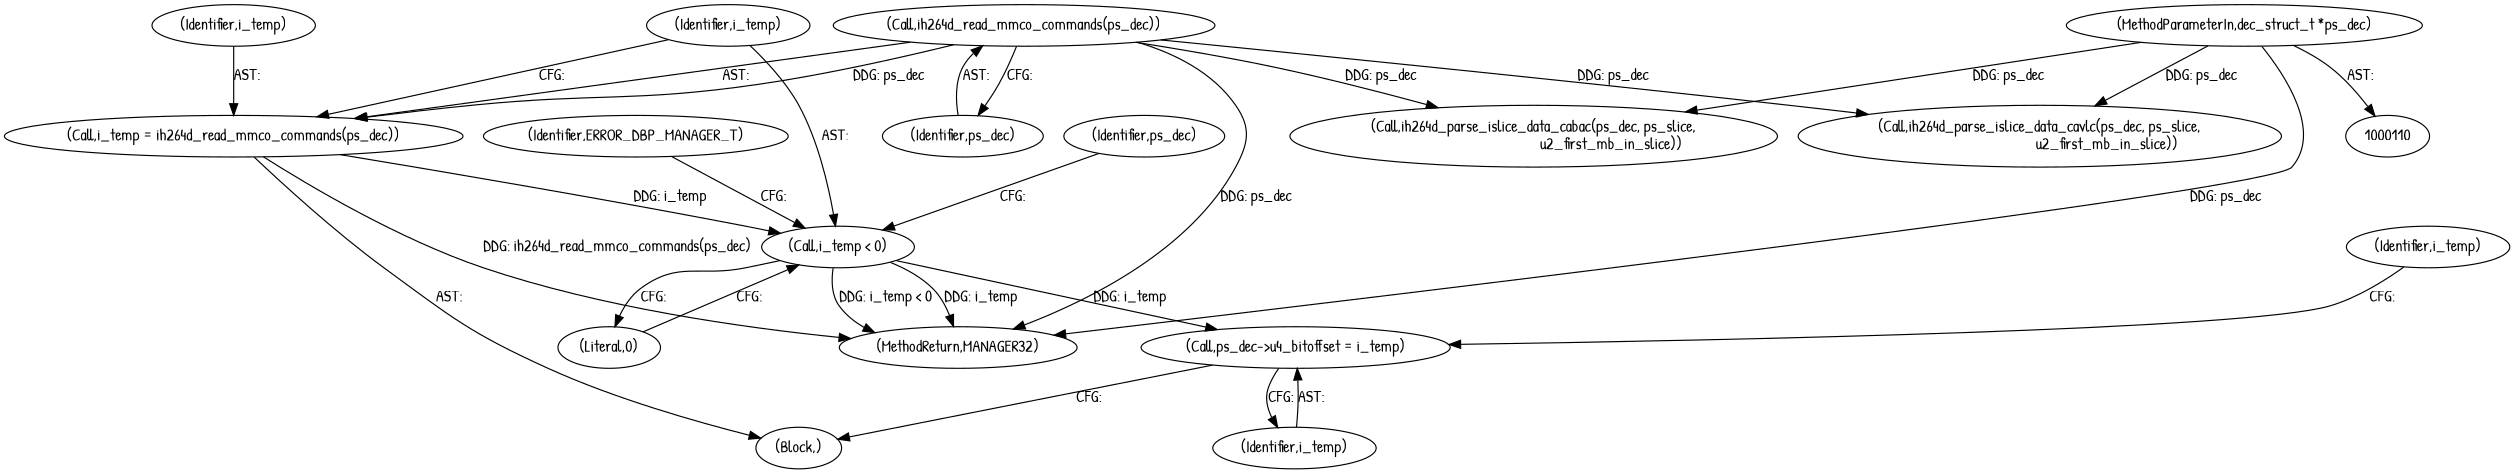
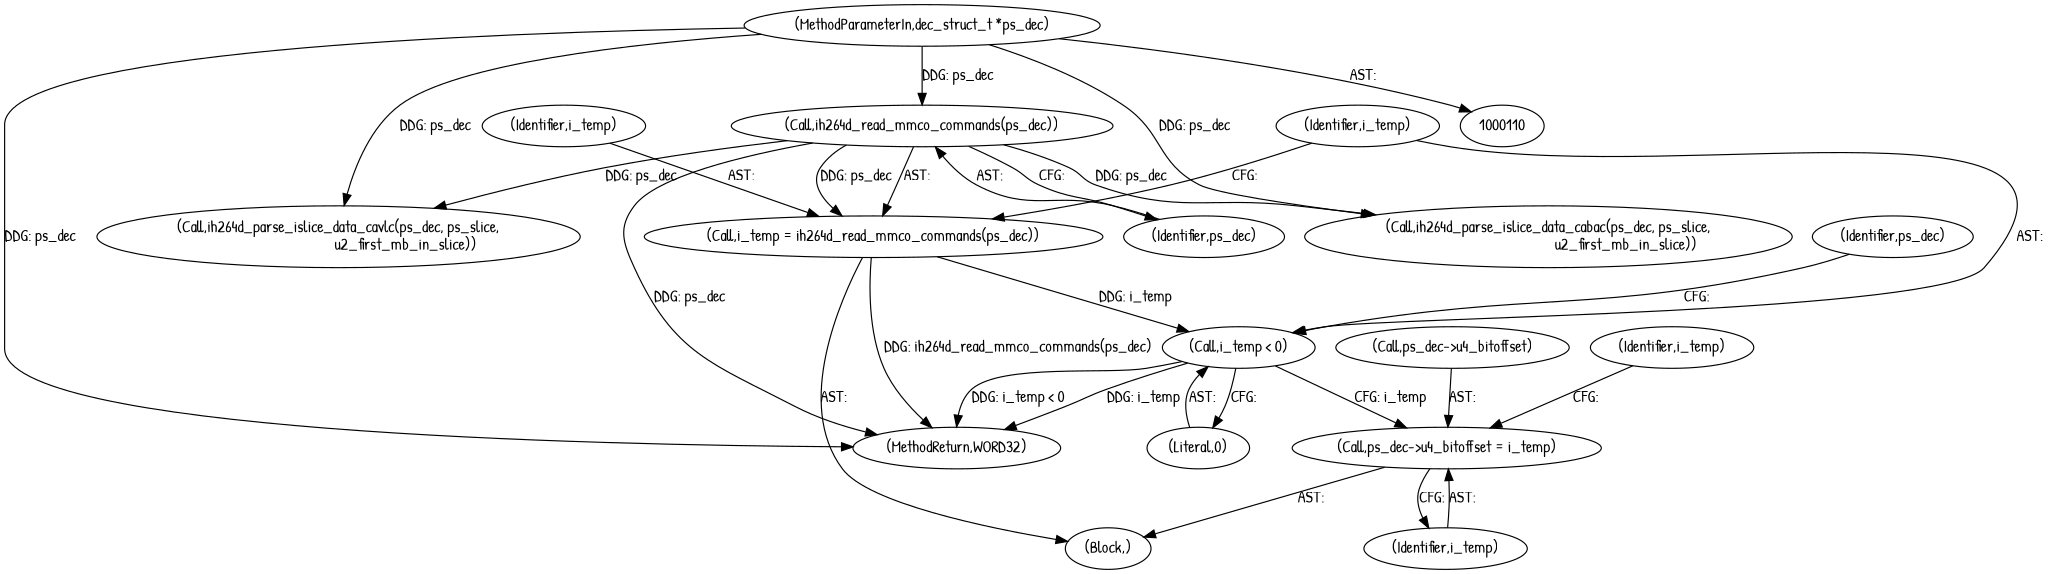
edge "(MethodParameterIn,dec_struct_t *ps_dec)" -> "(Call,ih264d_read_mmco_commands(ps_dec))": added, label "DDG: ps_dec"
node "(Identifier,ERROR_DBP_MANAGER_T)": removed
edge "(Literal,0)" -> "(Call,i_temp < 0)": label "CFG: " -> "AST: "
edge "(Call,i_temp < 0)" -> "(Call,ps_dec->u4_bitoffset = i_temp)": label "DDG: i_temp" -> "CFG: i_temp"
node "(MethodReturn,MANAGER32)": label "(MethodReturn,MANAGER32)" -> "(MethodReturn,WORD32)"
node "(Call,ps_dec->u4_bitoffset)": added
edge "(Call,ps_dec->u4_bitoffset = i_temp)" -> "(Block,)": label "CFG: " -> "AST: "
